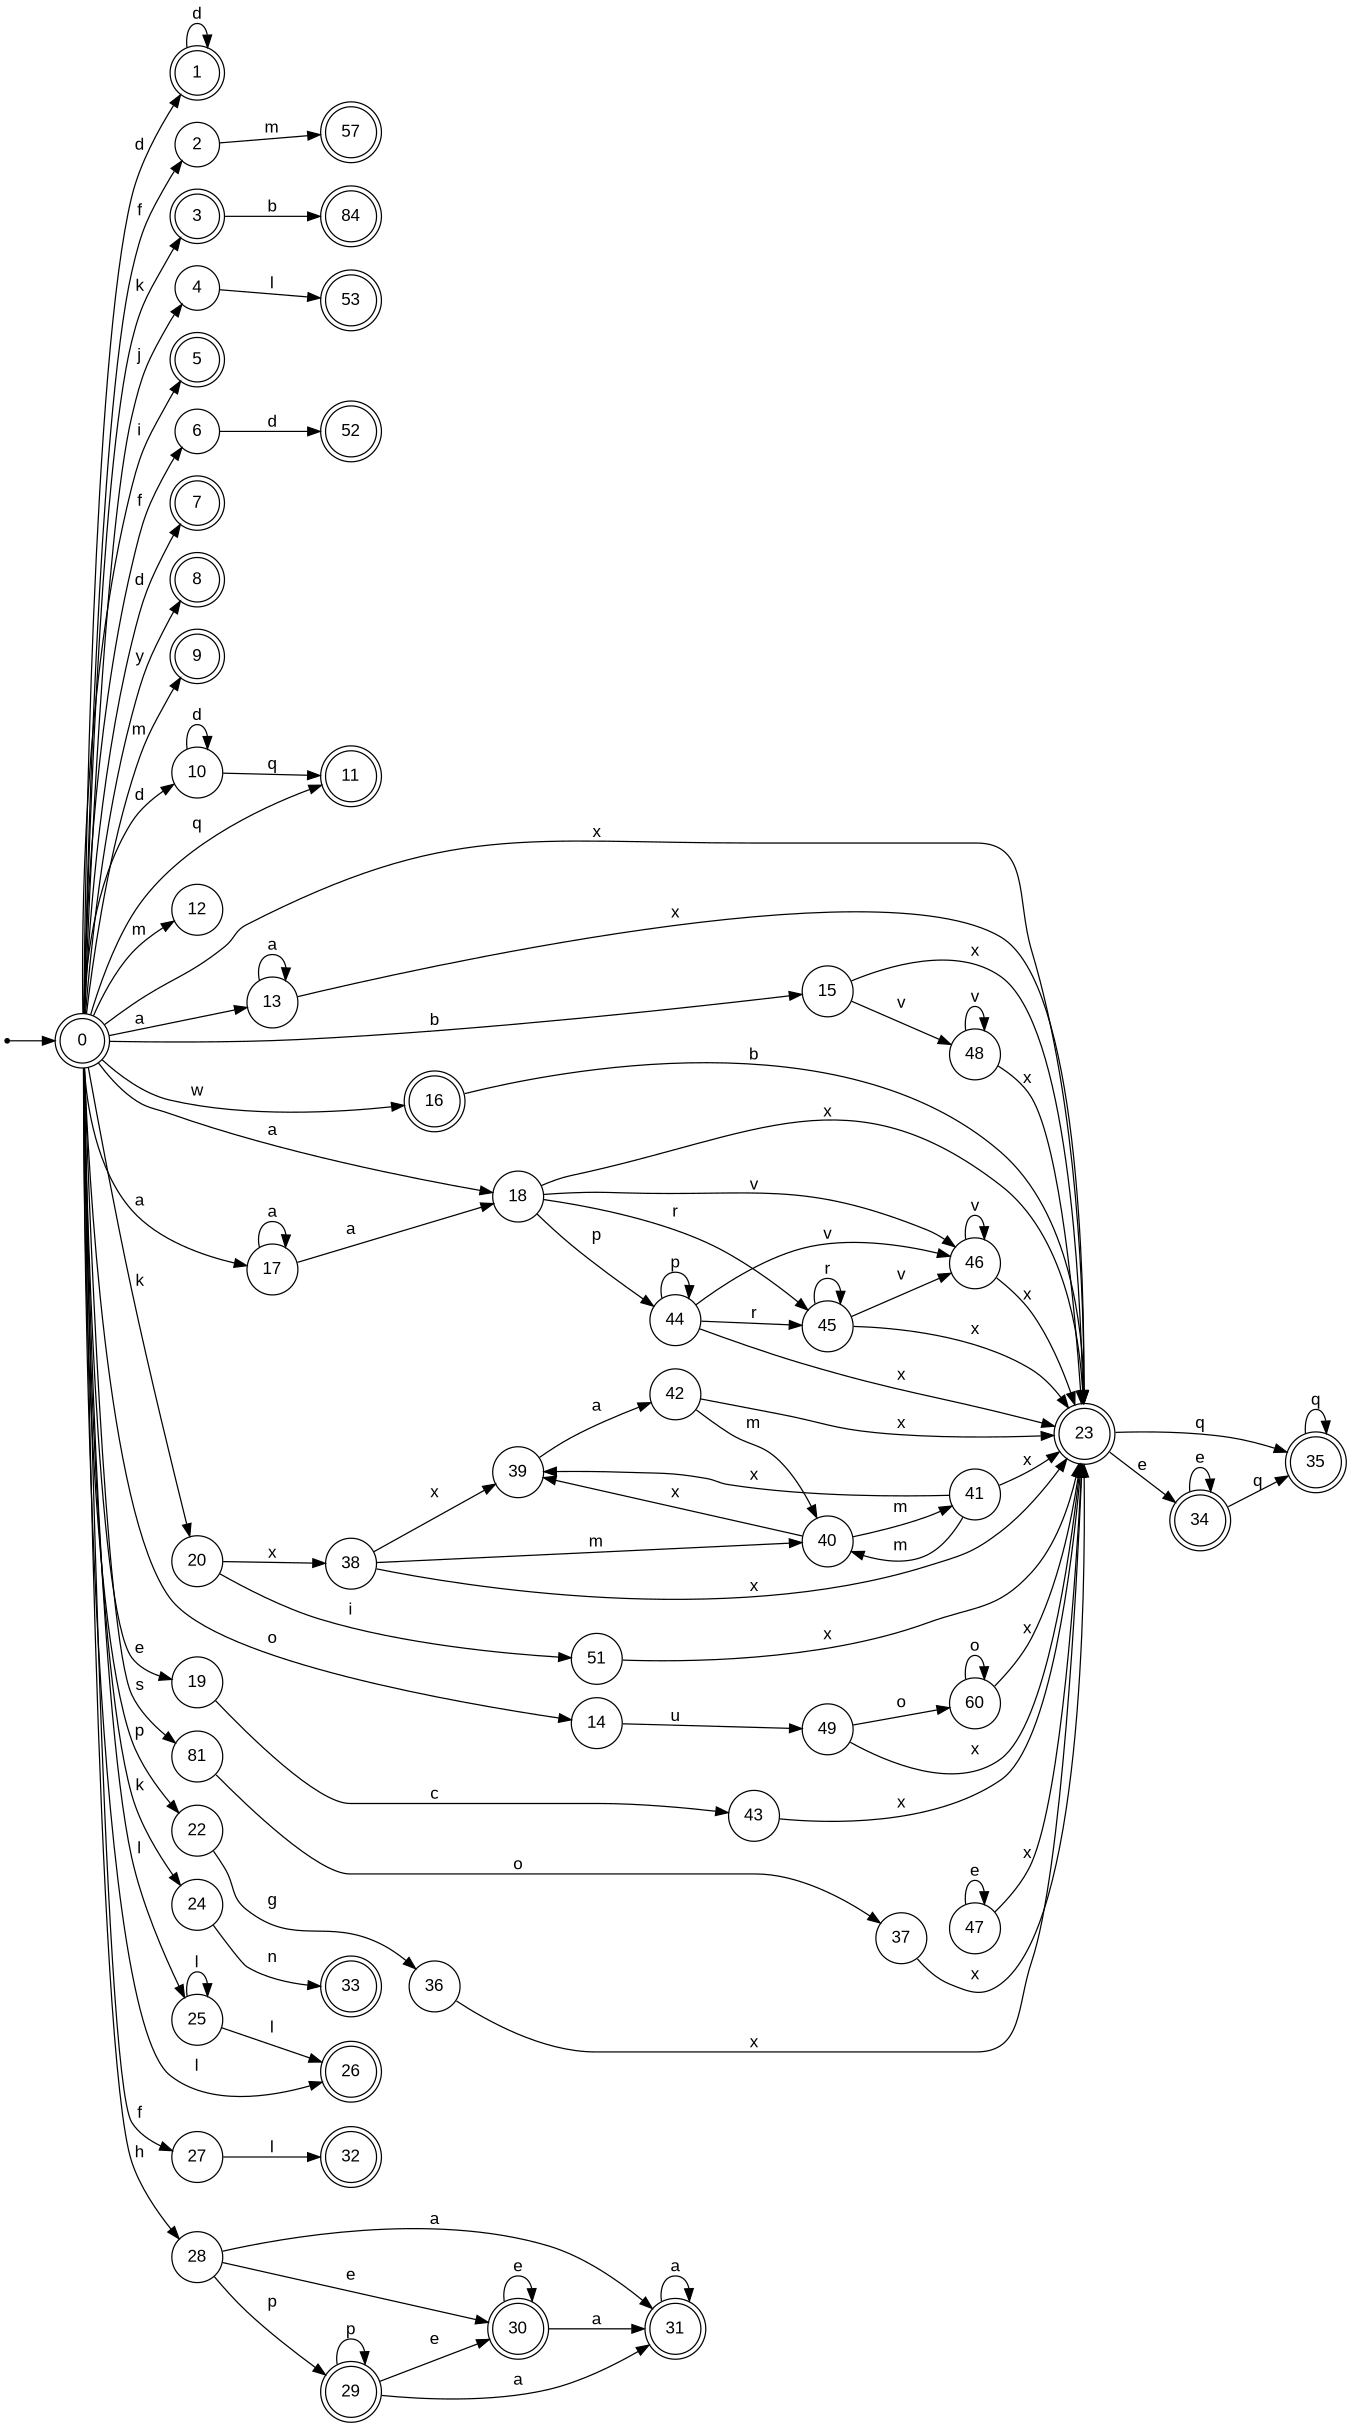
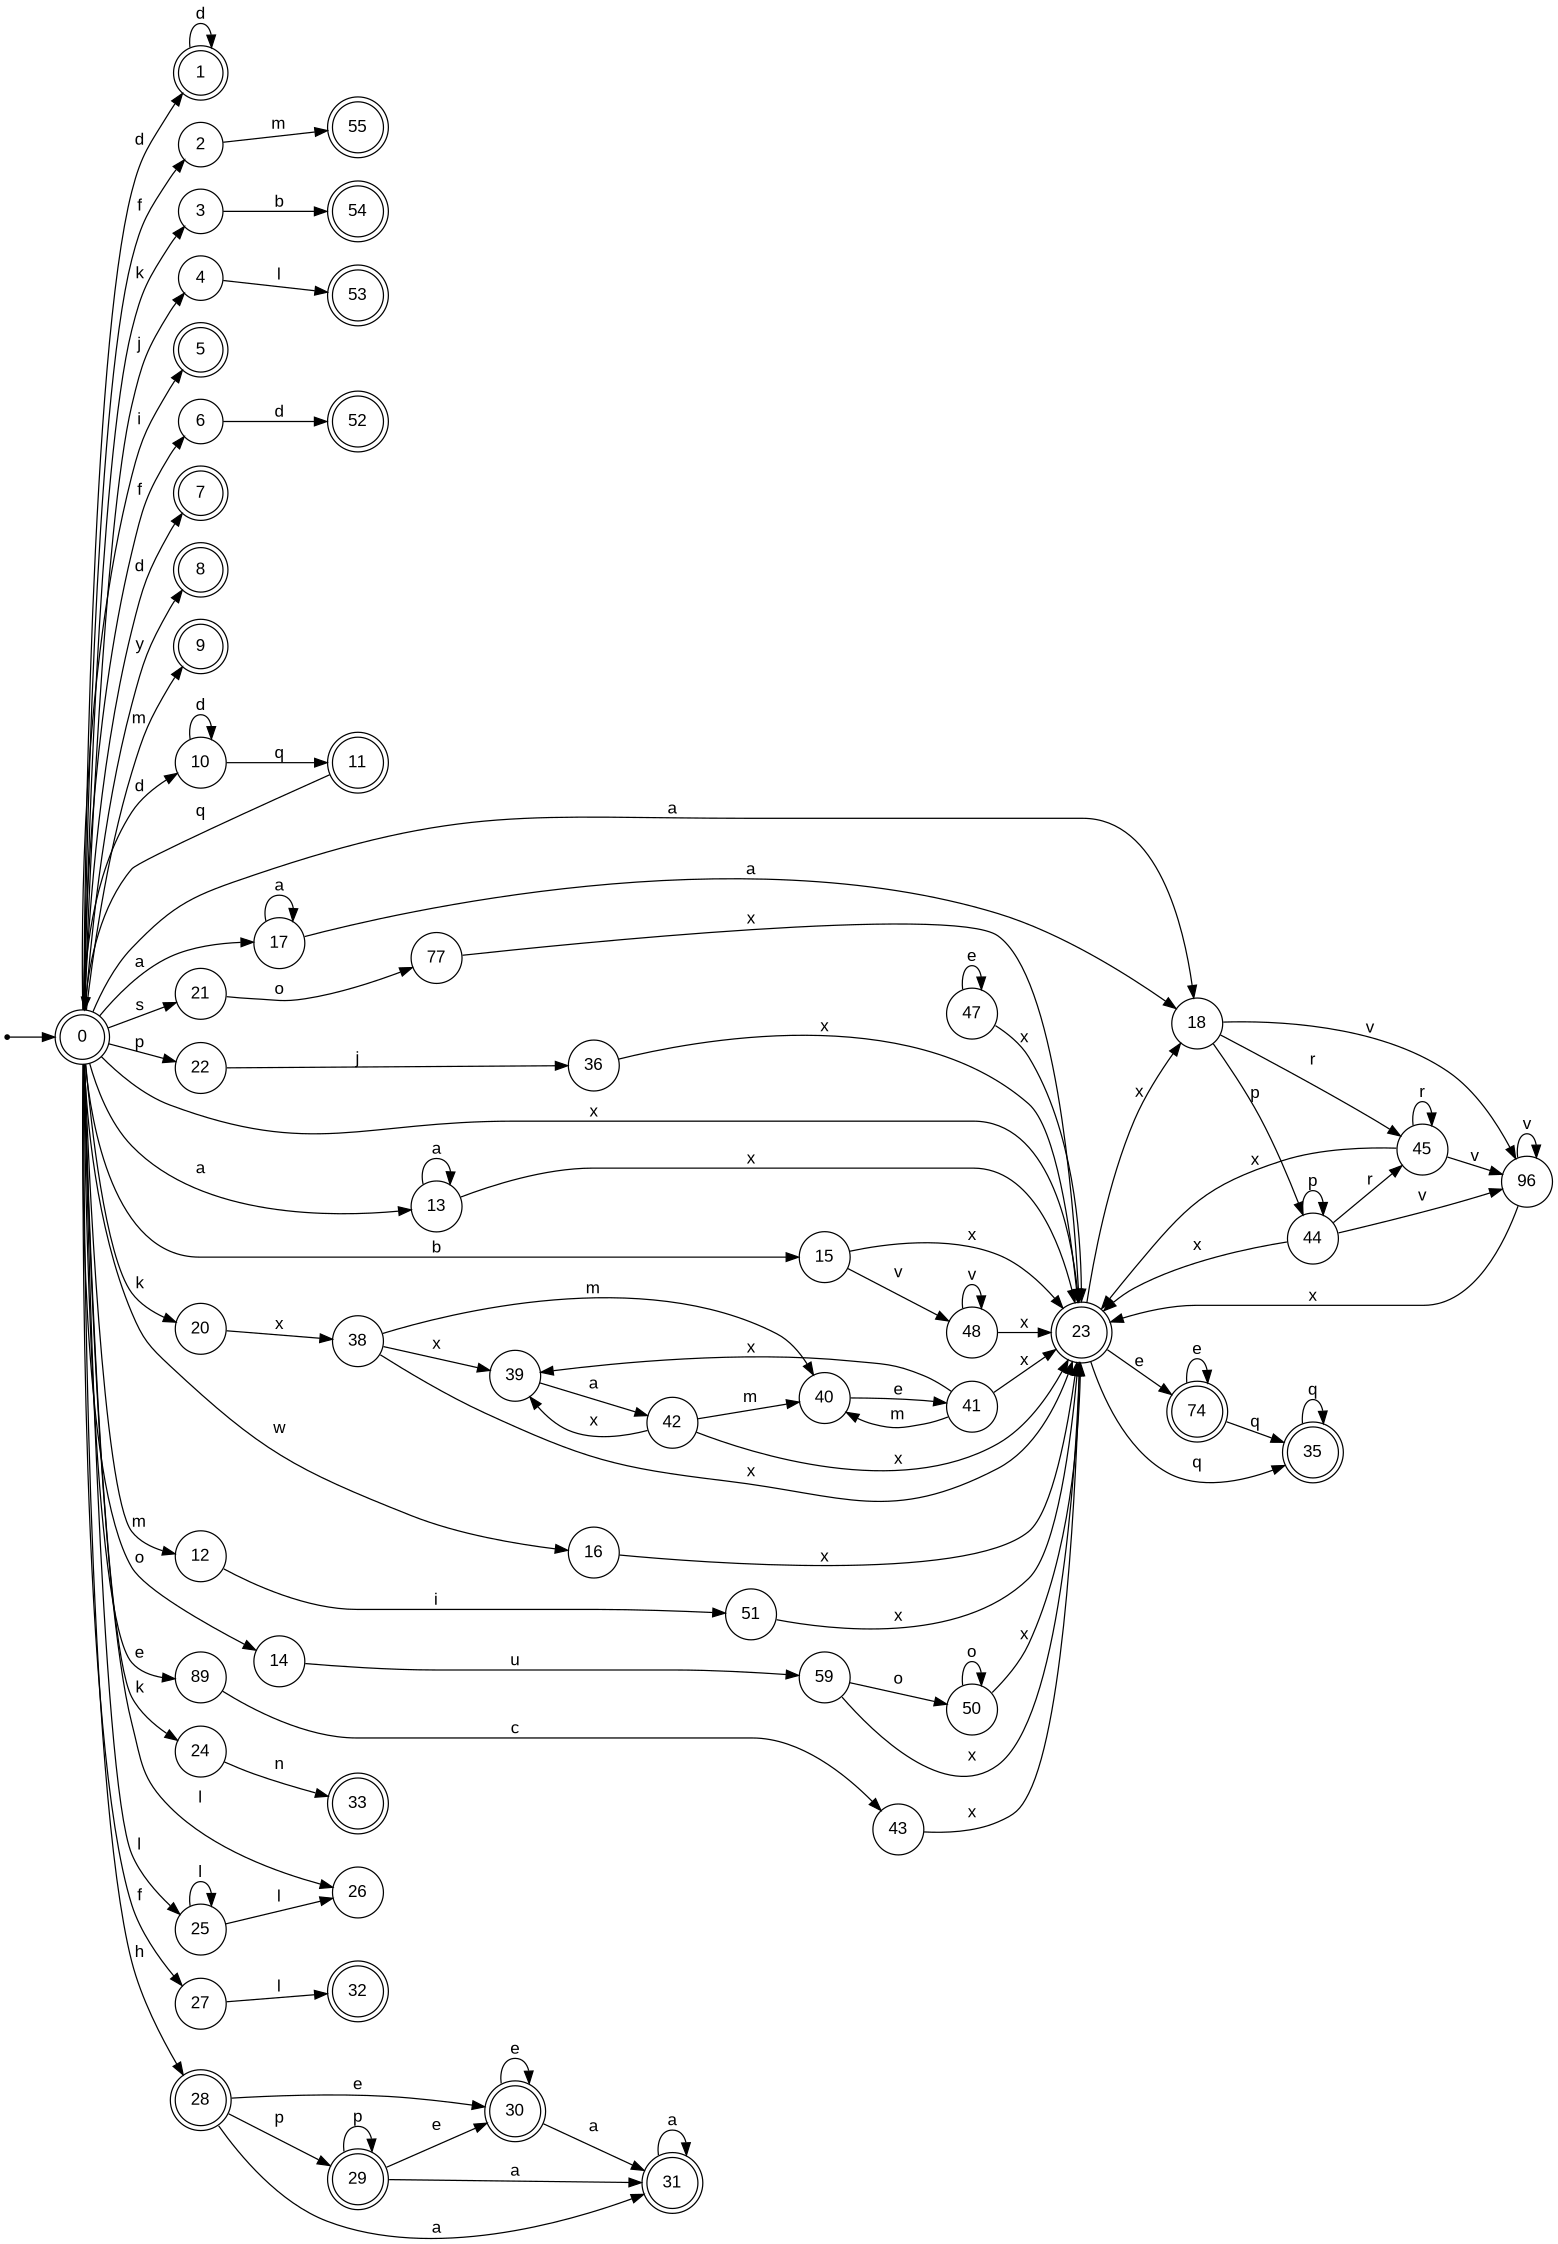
node "57": label "57" -> "55"
node "3": shape doublecircle -> circle
node "84": label "84" -> "54"
edge "0" -> "11": reversed
edge "16" -> "23": label "b" -> "x"
node "16": shape doublecircle -> circle
edge "18" -> "23": reversed
node "46": label "46" -> "96"
edge "40" -> "41": label "m" -> "e"
edge "40" -> "39": now "42" -> "39"
node "34": label "34" -> "74"
edge "20" -> "51": now "12" -> "51"
node "19": label "19" -> "89"
node "60": label "60" -> "50"
node "49": label "49" -> "59"
node "81": label "81" -> "21"
edge "22" -> "36": label "g" -> "j"
node "37": label "37" -> "77"
node "26": shape doublecircle -> circle
node "28": shape circle -> doublecircle
